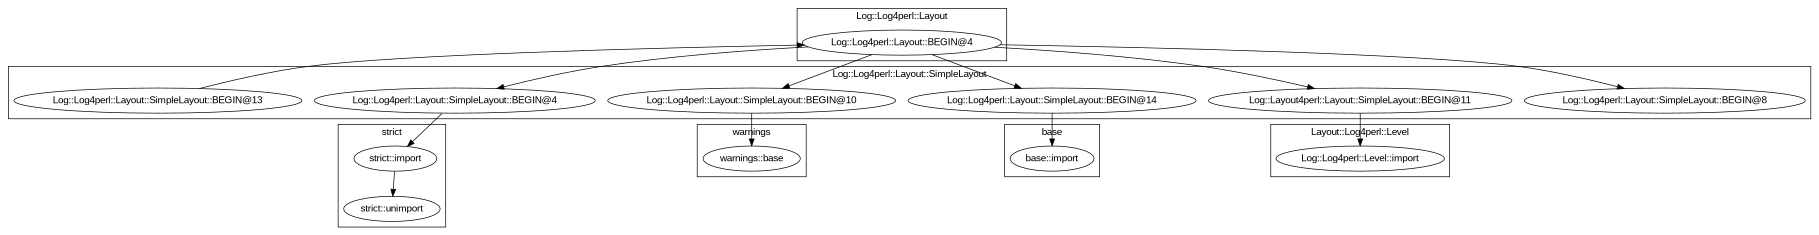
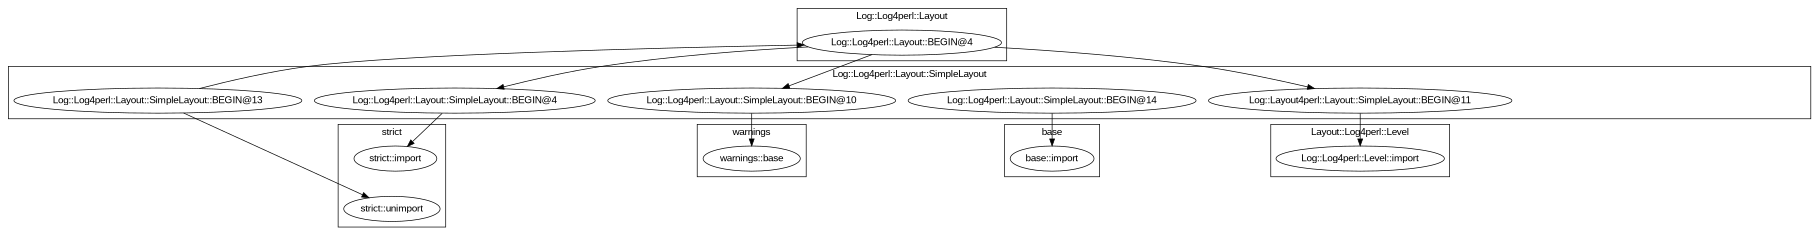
edge "Log::Log4perl::Layout::BEGIN@4" -> "Log::Log4perl::Layout::SimpleLayout::BEGIN@14": removed
node "Log::Log4perl::Layout::SimpleLayout::BEGIN@8": removed
edge "strict::import" -> "strict::unimport": now "Log::Log4perl::Layout::SimpleLayout::BEGIN@13" -> "strict::unimport"
